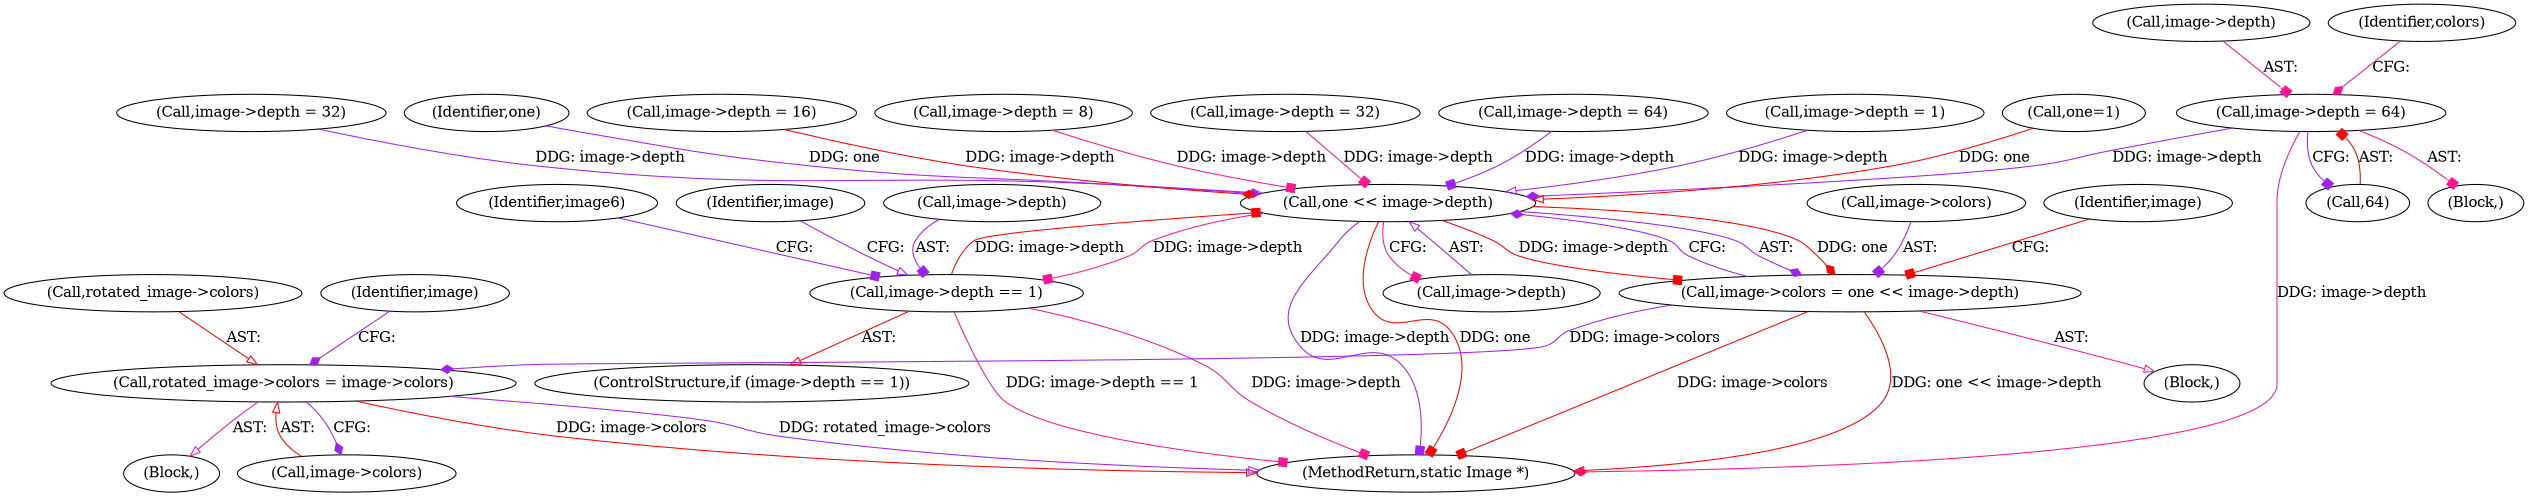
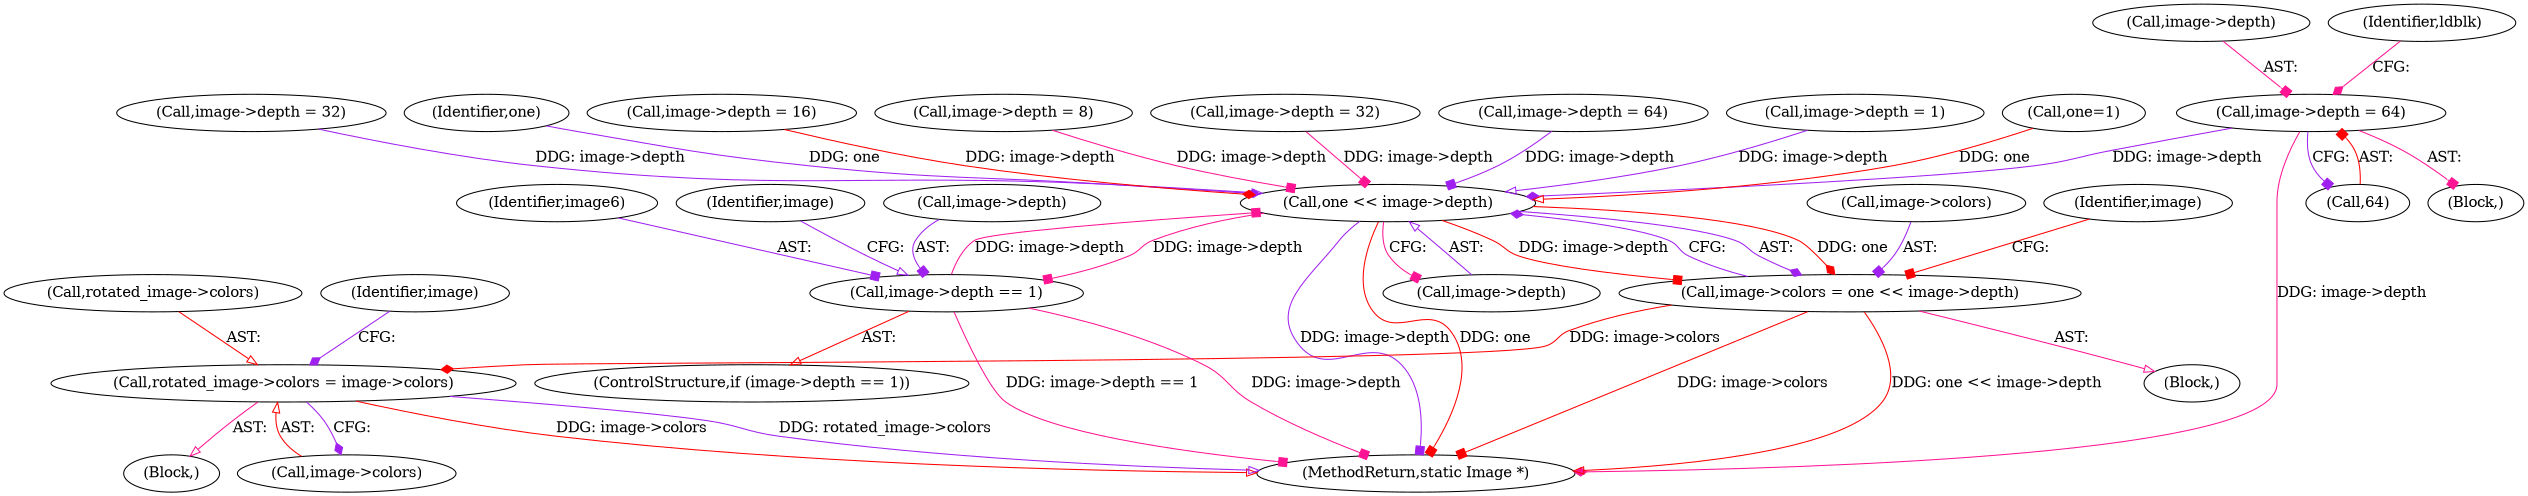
node "(Identifier,colors)": label "(Identifier,colors)" -> "(Identifier,ldblk)"
edge "(Call,image->depth == 1)" -> "(Call,one << image->depth)": color red -> deeppink
edge "(Identifier,image6)" -> "(Call,image->depth == 1)": label "CFG: " -> "AST: "
edge "(Call,image->colors = one << image->depth)" -> "(Call,rotated_image->colors = image->colors)": color purple -> red
